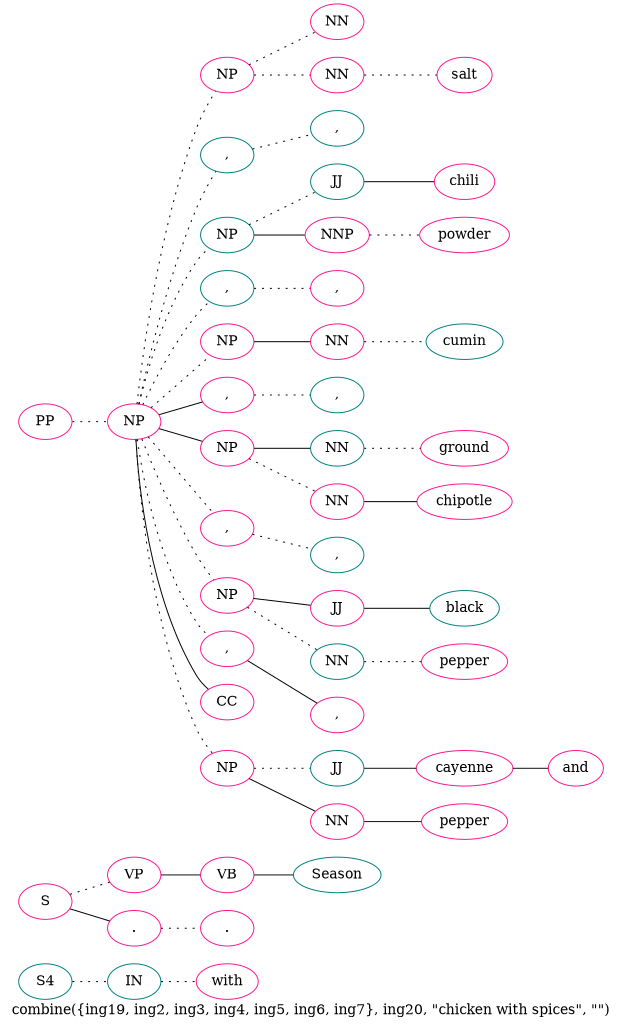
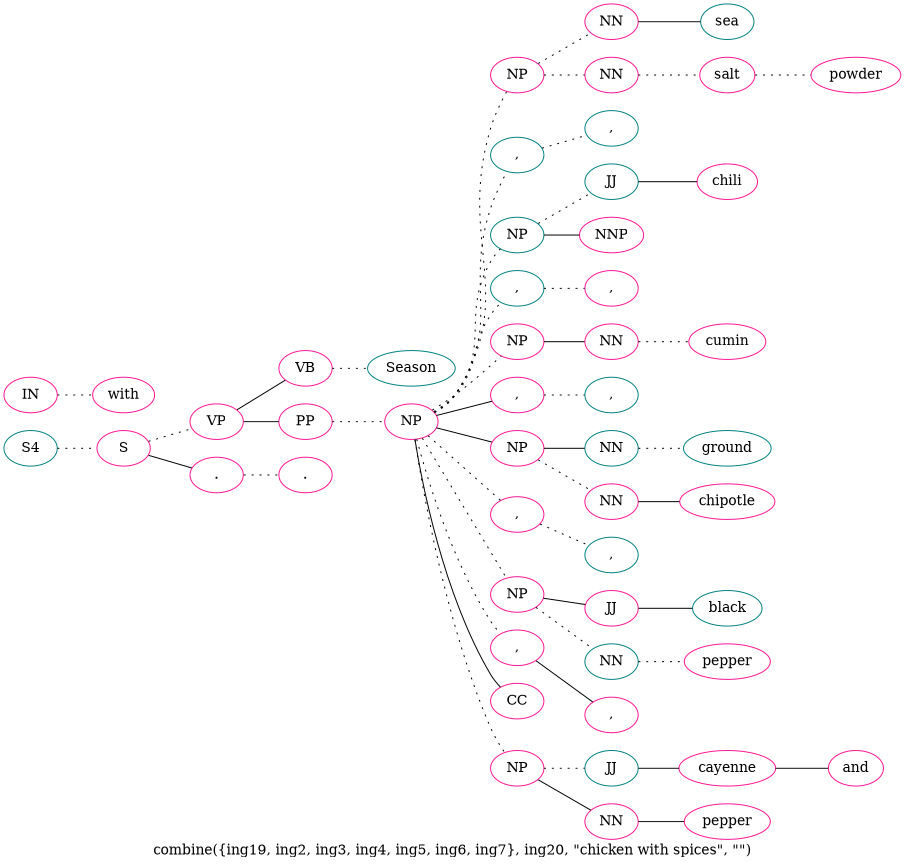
node "sea": added
edge "NNP" -- "powder": now "salt" -- "powder"
node "cumin": color teal -> deeppink
edge "VP" -- "PP": added
node "ground": color deeppink -> teal
edge "VB" -- "Season": style solid -> dotted
edge "S4" -- "IN": now "S4" -- "S"
node "IN": color teal -> deeppink
